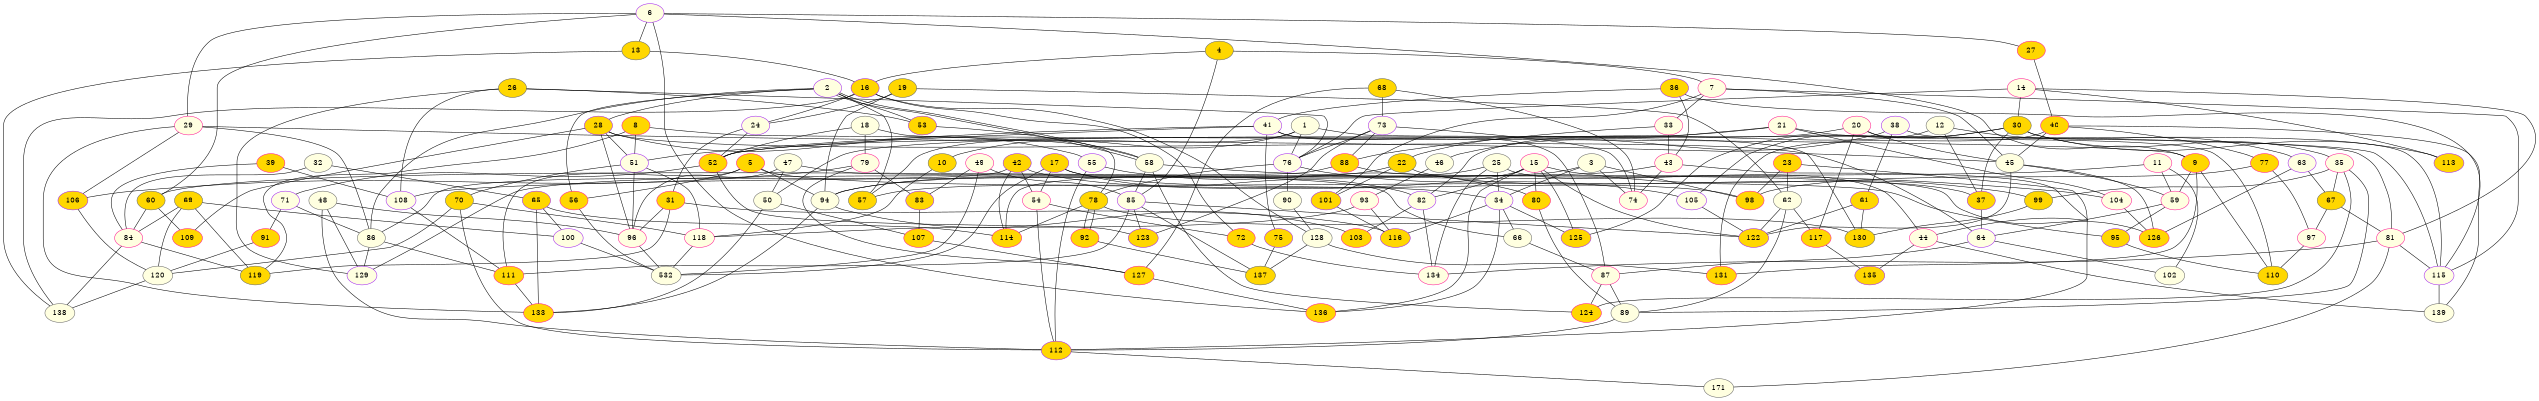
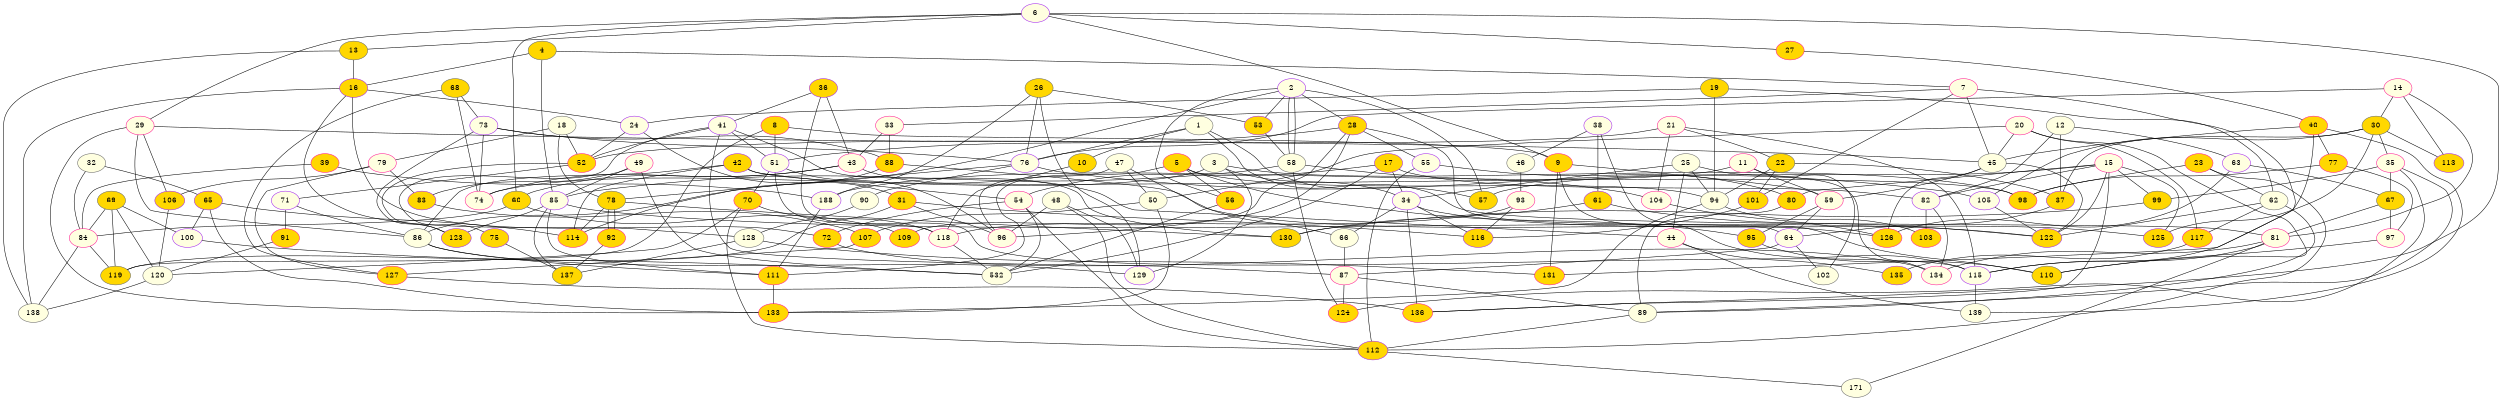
node "108": label "108" -> "188"
node "70": color gray40 -> deeppink
edge "96" -- "532": now "54" -- "532"
